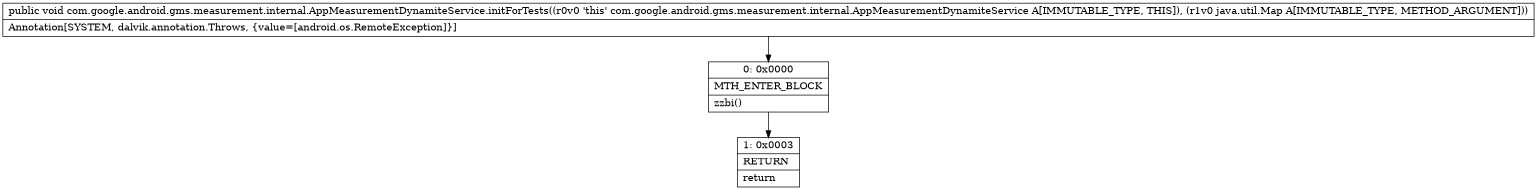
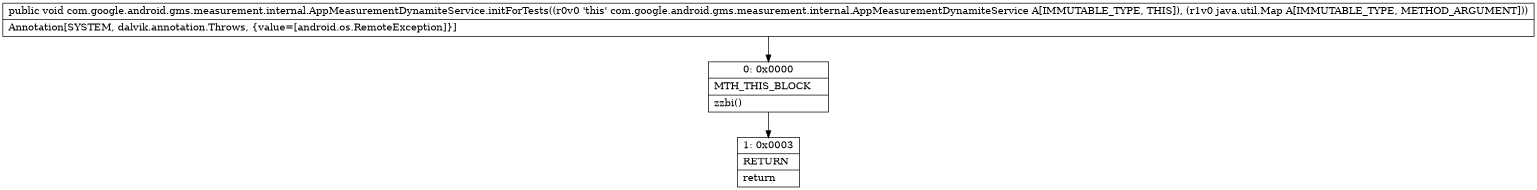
node "0: 0x0000": text "MTH_ENTER_BLOCK" -> "MTH_THIS_BLOCK"
